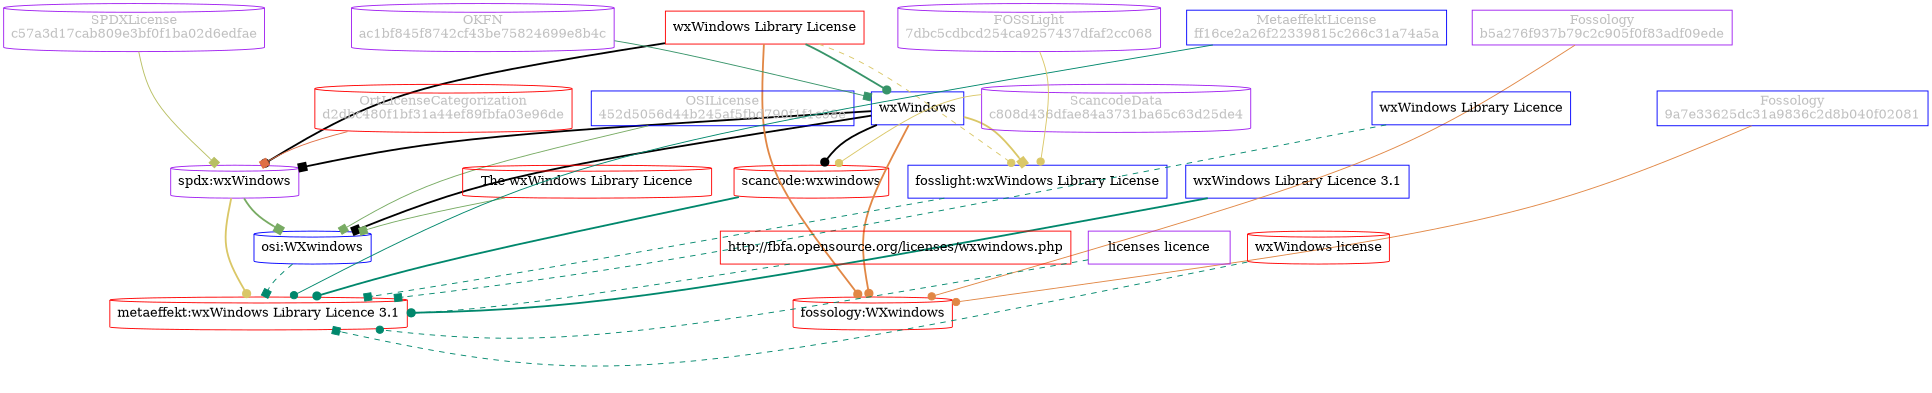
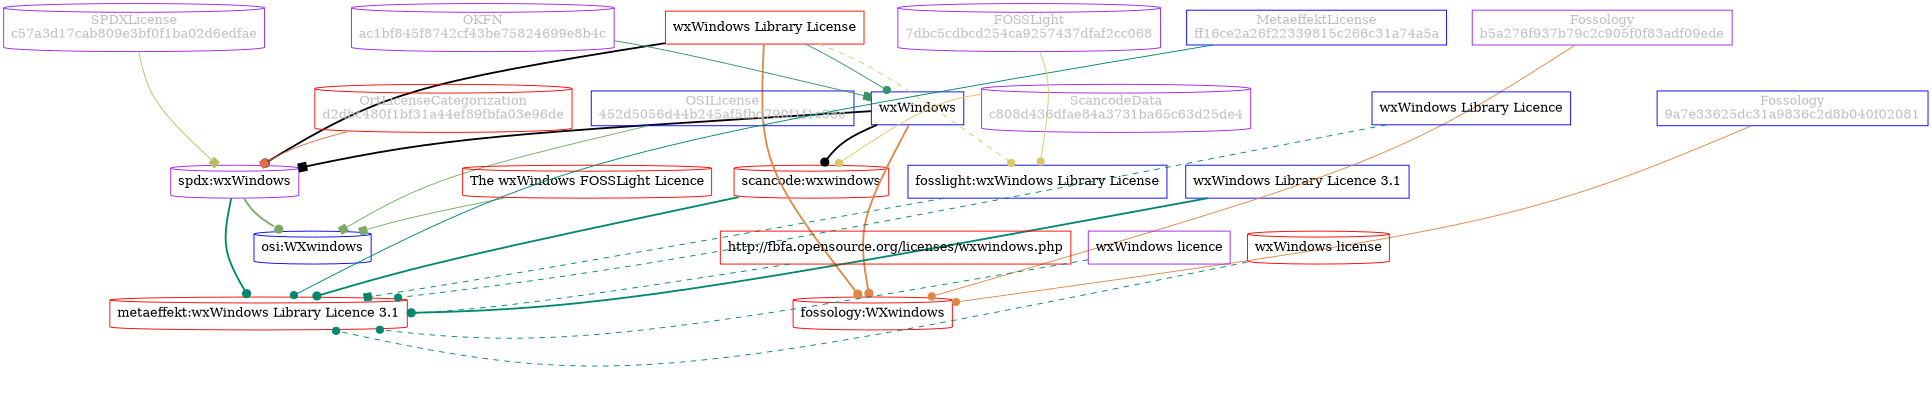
edge "wxWindows Library License" -> "wxWindows": style bold -> solid
edge "wxWindows" -> "fosslight:wxWindows Library License": removed
edge "wxWindows" -> "osi:WXwindows": removed
node "The wxWindows Library Licence": label "The wxWindows Library Licence" -> "The wxWindows FOSSLight Licence"
edge "spdx:wxWindows" -> "osi:WXwindows": arrowhead box -> dot
edge "wxWindows Library Licence" -> "metaeffekt:wxWindows Library Licence 3.1": arrowhead box -> dot
edge "spdx:wxWindows" -> "metaeffekt:wxWindows Library Licence 3.1": color #dac767 -> #00876c
node "licenses licence": label "licenses licence" -> "wxWindows licence"
edge "osi:WXwindows" -> "metaeffekt:wxWindows Library Licence 3.1": removed
edge "wxWindows license" -> "metaeffekt:wxWindows Library Licence 3.1": arrowhead box -> dot
